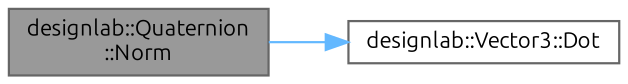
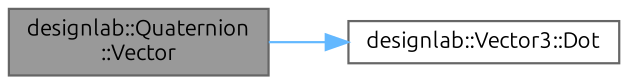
node "designlab::Quaternion ::Norm": label "designlab::Quaternion ::Norm" -> "designlab::Quaternion ::Vector"
